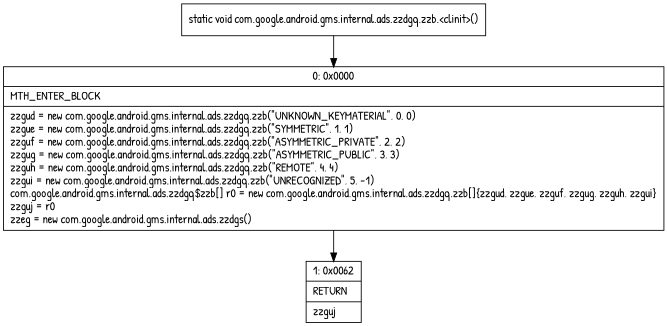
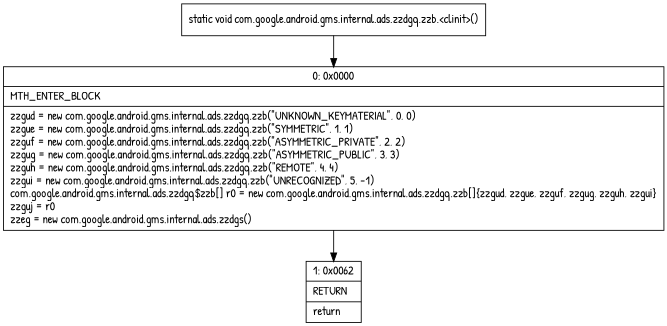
node "1: 0x0062": text "zzguj" -> "return"
